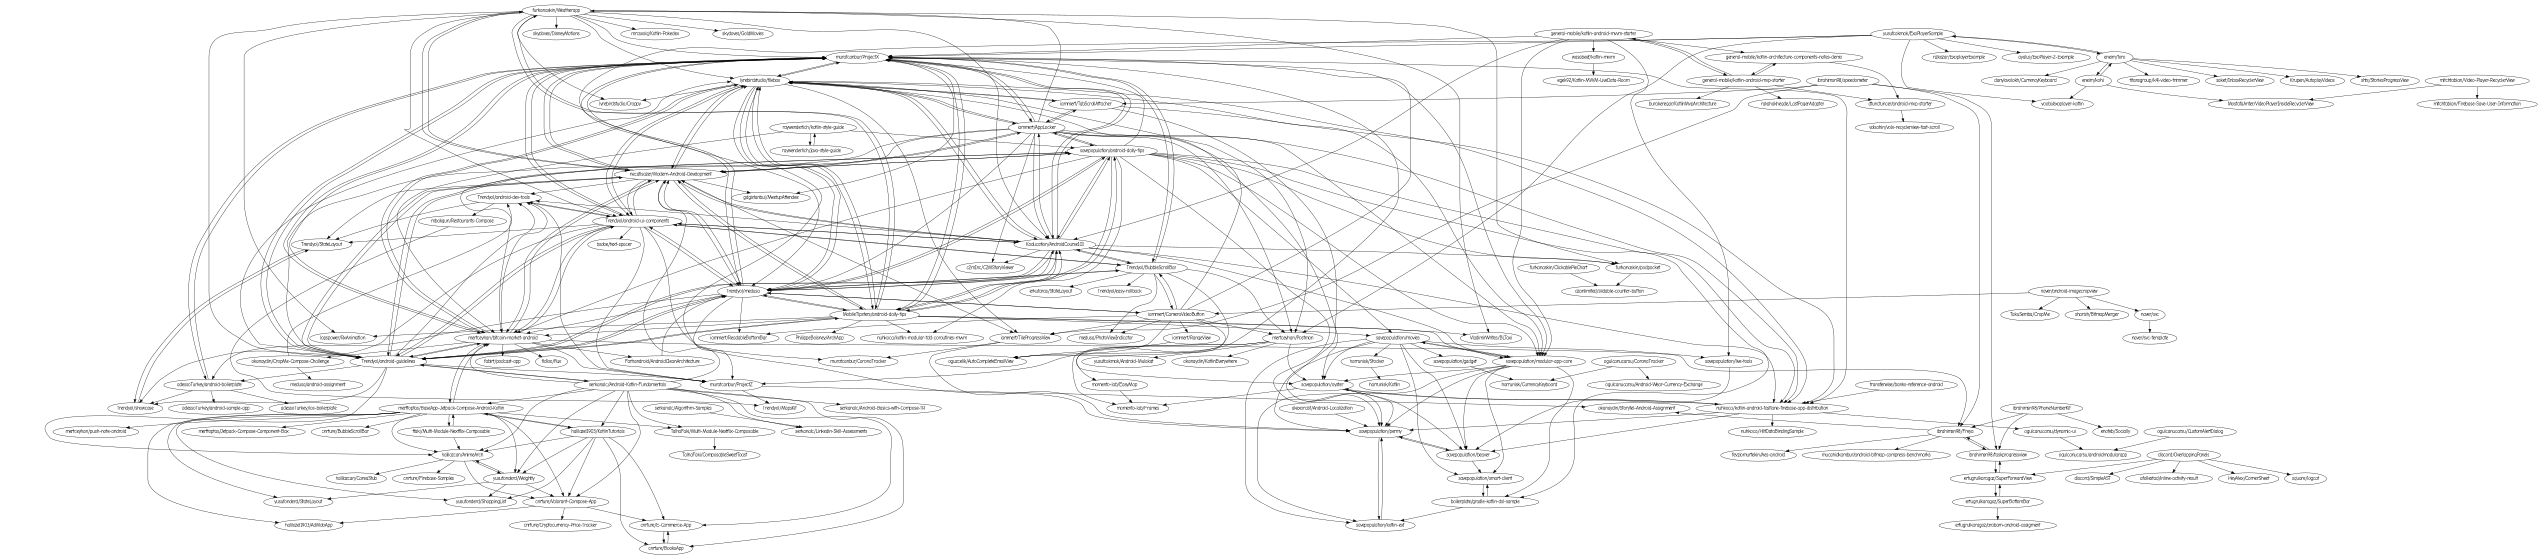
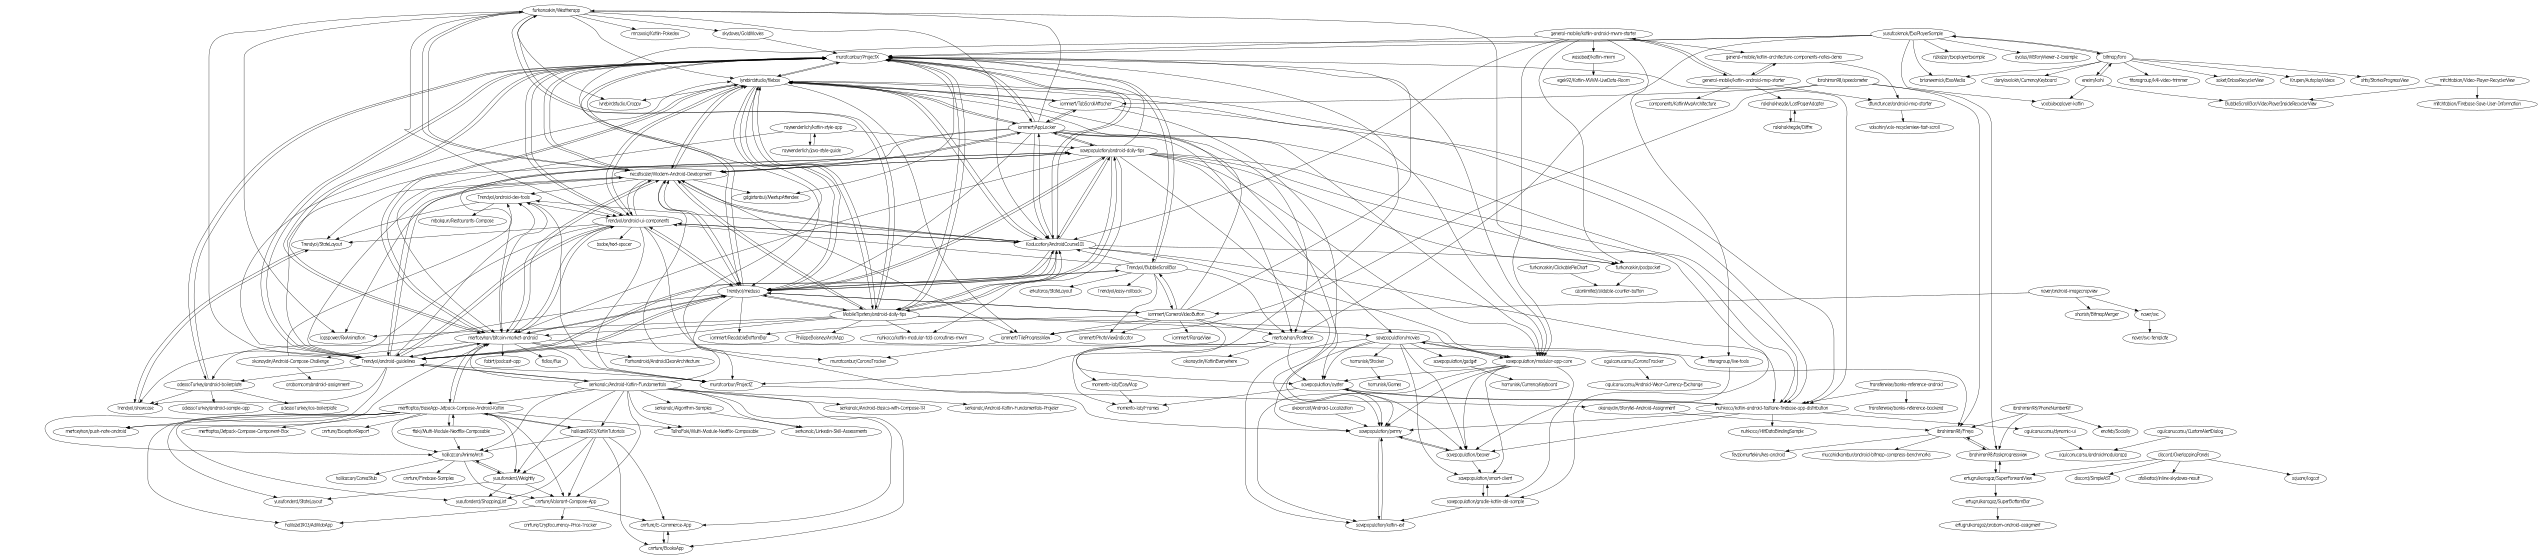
node "skydoves/DisneyMotions": removed
edge "furkanaskin/Weatherapp" -> "muratcanbur/ProjectX": now "skydoves/GoldMovies" -> "muratcanbur/ProjectX"
node "ayalus/ExoPlayer-2-Example": label "ayalus/ExoPlayer-2-Example" -> "ayalus/MStoryViewer-2-Example"
node "eneim/toro": label "eneim/toro" -> "bitmap/toro"
node "brianwernick/ExoMedia": added
node "burakeregar/KotlinMvpArchitecture": label "burakeregar/KotlinMvpArchitecture" -> "components/KotlinMvpArchitecture"
node "MostafaAnter/VideoPlayerInsideRecyclerView": label "MostafaAnter/VideoPlayerInsideRecyclerView" -> "BubbleScrollBar/VideoPlayerInsideRecyclerView"
node "raywenderlich/kotlin-style-guide": label "raywenderlich/kotlin-style-guide" -> "raywenderlich/kotlin-style-app"
node "rakshakhegde/Diffre": added
edge "general-mobile/kotlin-android-mvvm-starter" -> "furkanaskin/podpocket": added
edge "necatisozer/Modern-Android-Development" -> "Trendyol/android-guidelines": now "necatisozer/Modern-Android-Development" -> "lopspower/RxAnimation"
edge "Trendyol/android-ui-components" -> "Trendyol/android-dev-tools": removed
edge "Trendyol/android-ui-components" -> "Trendyol/BubbleScrollBar": removed
edge "Koducation/AndroidCourse101" -> "Trendyol/BubbleScrollBar": removed
node "c2mInc/C2MStoryViewer": removed
node "TakuSemba/CropMe": removed
edge "Farhandroid/AndroidCleanArchitecture" -> "Trendyol/medusa": now "mertceyhan/bitcoin-market-android" -> "Trendyol/medusa"
node "medusa/PhotoViewIndicator": label "medusa/PhotoViewIndicator" -> "iammert/PhotoViewIndicator"
node "VladimirWrites/BLTaxi": removed
edge "Trendyol/android-guidelines" -> "MobileTipsters/android-daily-tips": removed
node "okanaydin/CropMe-Compose-Challenge": label "okanaydin/CropMe-Compose-Challenge" -> "okanaydin/Android-Compose-Challenge"
node "oguzcelik/AutoCompleteEmailView": removed
node "yusufcakmak/Android-Mulakat": removed
node "savepopulation/live-tools": label "savepopulation/live-tools" -> "titansgroup/live-tools"
edge "ogulcanucarsu/CoronaTracker" -> "harrunisk/CurrencyKeyboard": removed
node "medusa/android-assignment": label "medusa/android-assignment" -> "arabamcom/android-assignment"
node "harrunisk/Kotlin": label "harrunisk/Kotlin" -> "harrunisk/Games"
edge "serkanalc/Android-Kotlin-Fundamentals" -> "serkanalc/Algorithm-Samples": added
edge "iammert/TileProgressView" -> "savepopulation/permy": removed
node "Trendyol/MapsKit": removed
node "serkanalc/Android-Kotlin-Fundamentals-Projeler": added
node "transferwise/banks-reference-backend": added
edge "ibrahimsn98/Freya" -> "okanaydin/Storytel-Android-Assignment": reversed
edge "mertceyhan/bitcoin-market-android" -> "mertceyhan/push-note-android": added
node "cnrture/BubbleScrollBar": label "cnrture/BubbleScrollBar" -> "cnrture/ExceptionReport"
node "TalhaFaki/ComposableSweetToast": removed
node "afollestad/inline-activity-result": label "afollestad/inline-activity-result" -> "afollestad/inline-skydoves-result"
node "HeyAlex/CornerSheet": removed
edge "ertugrulkaragoz/SuperBottomBar" -> "ertugrulkaragoz/SuperForwardView": removed
node "boilerplate/gradle-kotlin-dsl-sample": label "boilerplate/gradle-kotlin-dsl-sample" -> "savepopulation/gradle-kotlin-dsl-sample"
